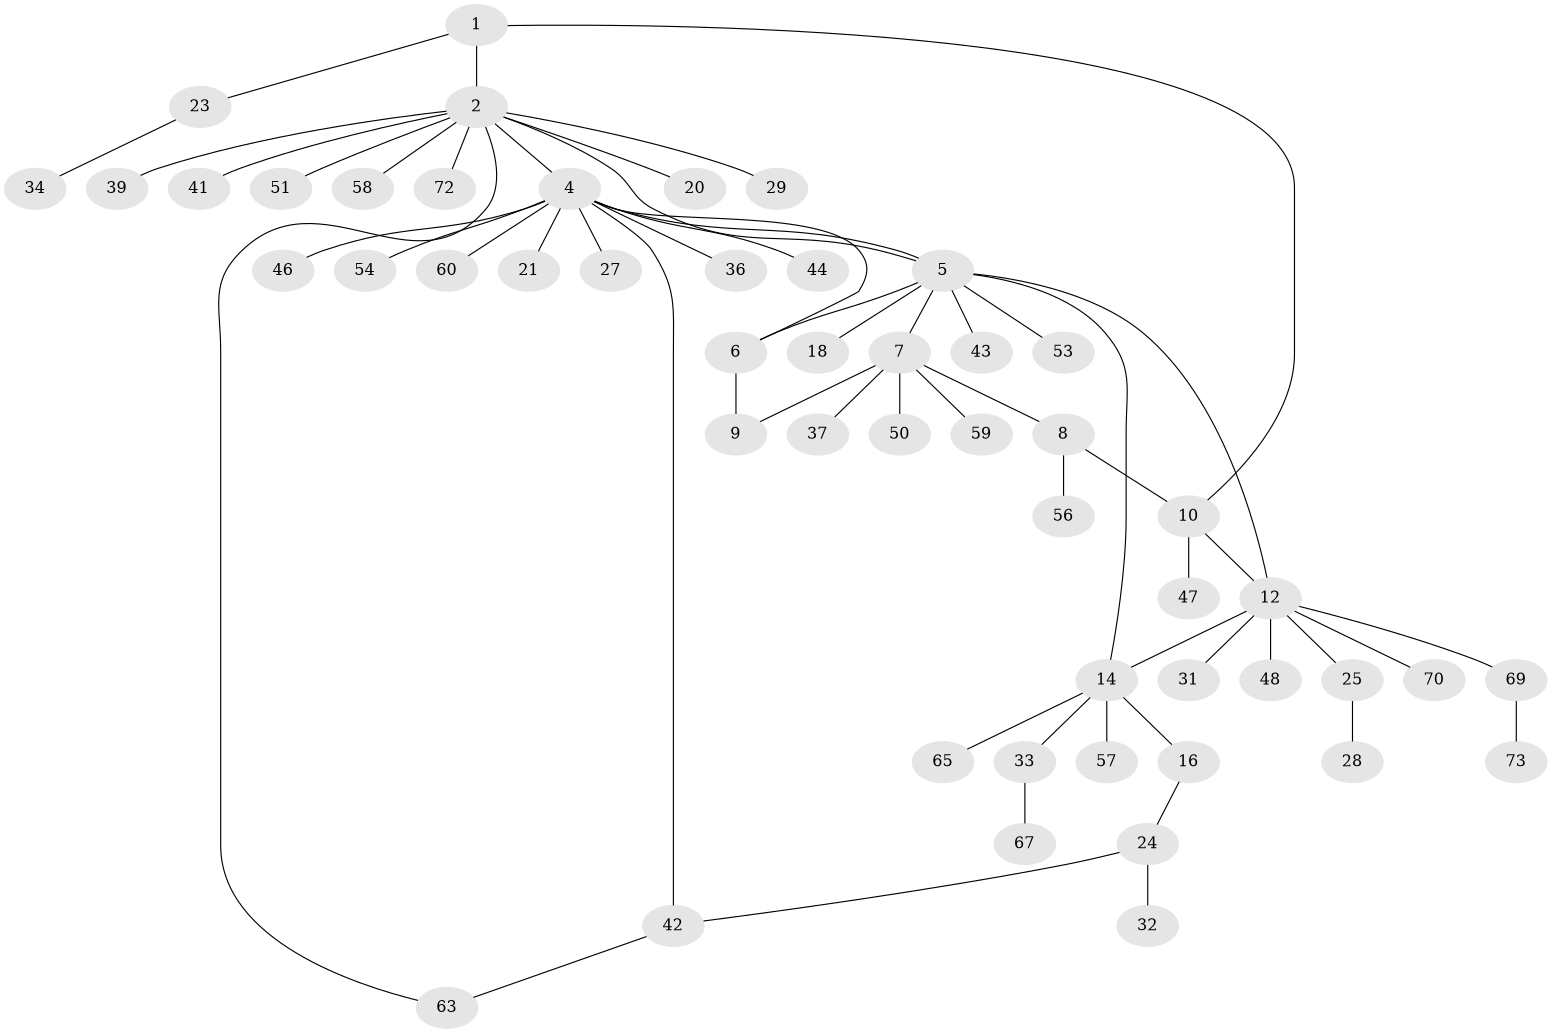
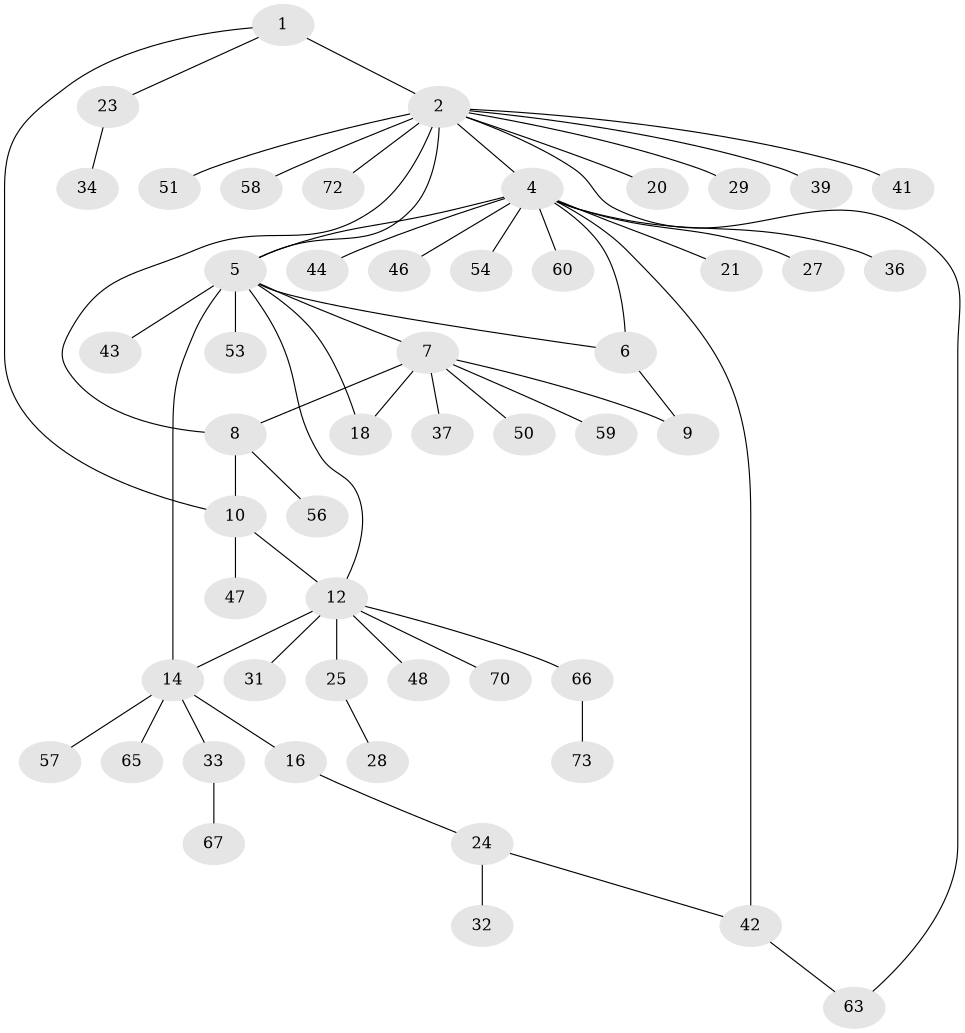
edge "2" -- "8": added
edge "7" -- "18": added
node "69": label "69" -> "66"
